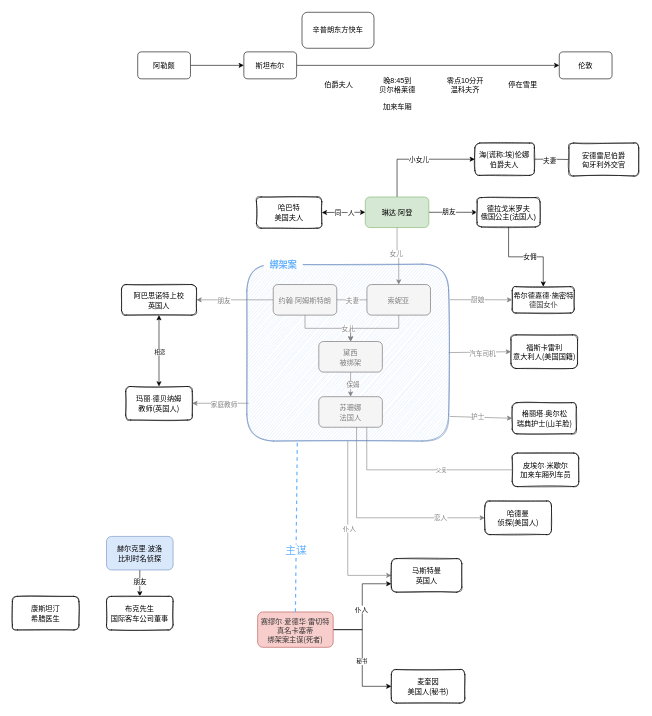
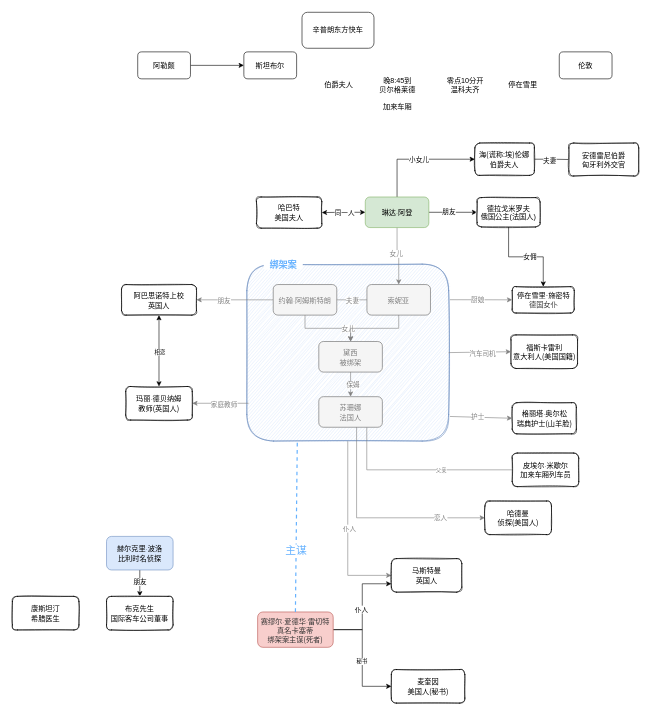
edge "斯坦布尔" -> "伦敦": removed
node "希尔德嘉德·施密特 德国女仆": label "希尔德嘉德·施密特 德国女仆" -> "停在雪里·施密特 德国女仆"
